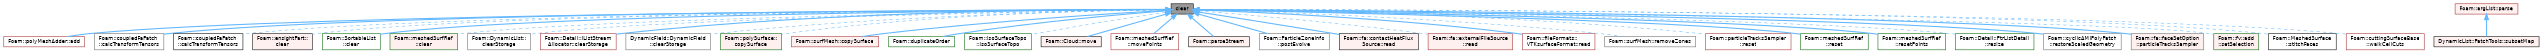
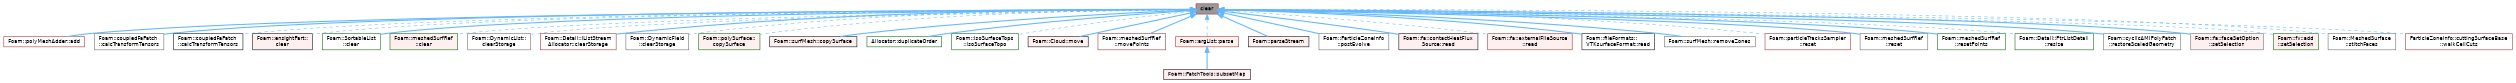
node "clear": color black -> brown
edge "Foam::surfMesh::removeZones" -> "clear": style dashed -> bold
edge "Foam::argList::parse" -> "clear": added
node "DynamicField::DynamicField ::clearStorage": label "DynamicField::DynamicField ::clearStorage" -> "Foam::DynamicField ::clearStorage"
node "Foam::surfMesh::copySurface": color brown -> black
node "Foam::duplicateOrder": label "Foam::duplicateOrder" -> "Allocator::duplicateOrder"
node "Foam::fileFormats:: VTKsurfaceFormat::read": color brown -> black
node "Foam::meshedSurfRef ::reset": color darkgreen -> gray40
node "Foam::fa::faceSetOption ::particleTracksSampler": label "Foam::fa::faceSetOption ::particleTracksSampler" -> "Foam::fa::faceSetOption ::setSelection"
node "Foam::MeshedSurface ::stitchFaces": color black -> gray40
node "Foam::cuttingSurfaceBase ::walkCellCuts": label "Foam::cuttingSurfaceBase ::walkCellCuts" -> "ParticleZoneInfo::cuttingSurfaceBase ::walkCellCuts"
node "DynamicList::PatchTools::subsetMap": label "DynamicList::PatchTools::subsetMap" -> "Foam::PatchTools::subsetMap"
